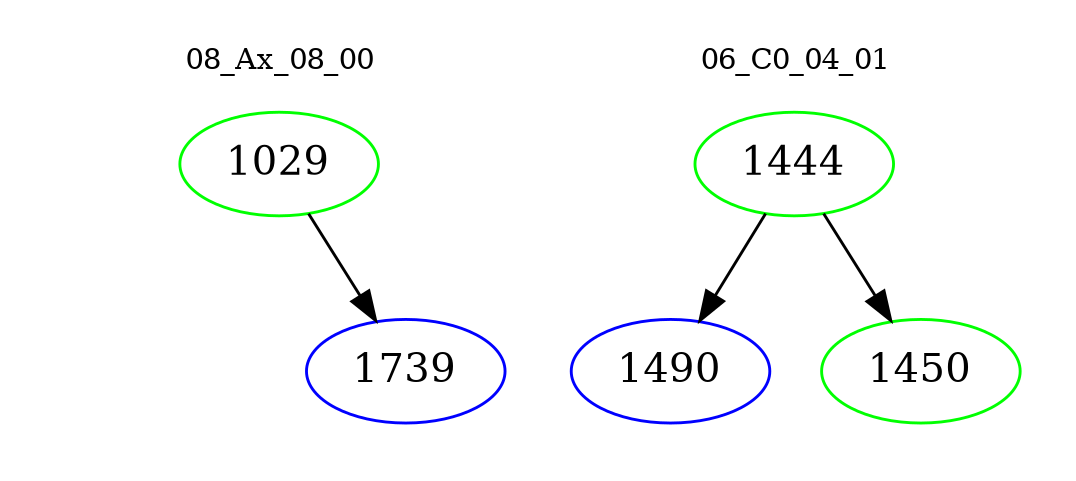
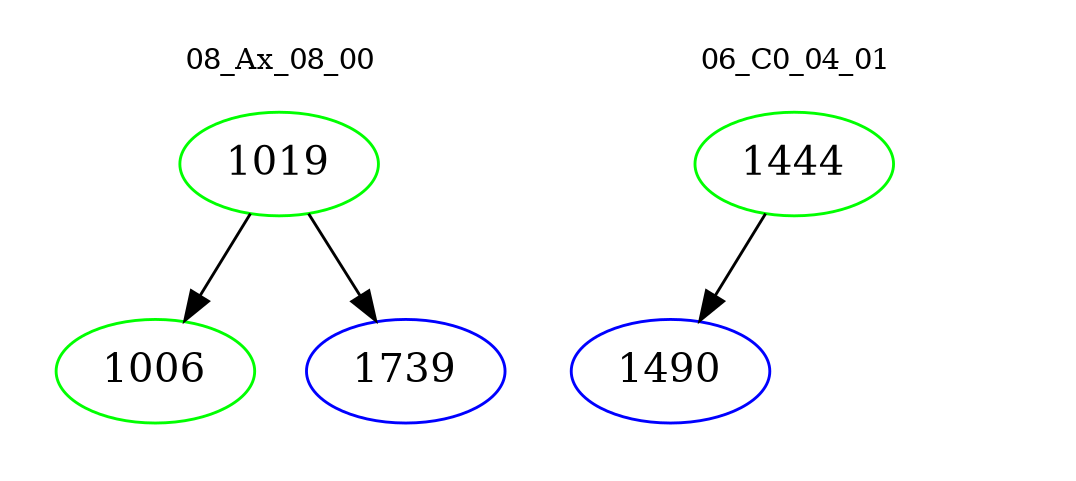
node "1029": label "1029" -> "1019"
node "1006": added
node "1450": removed
